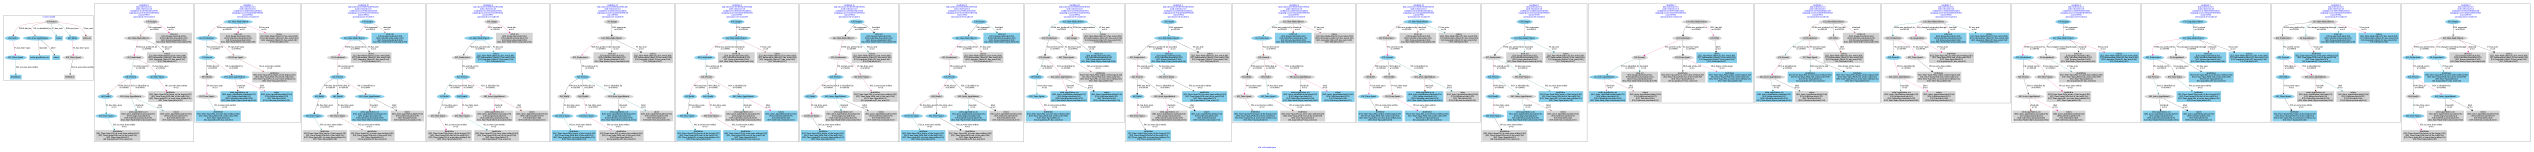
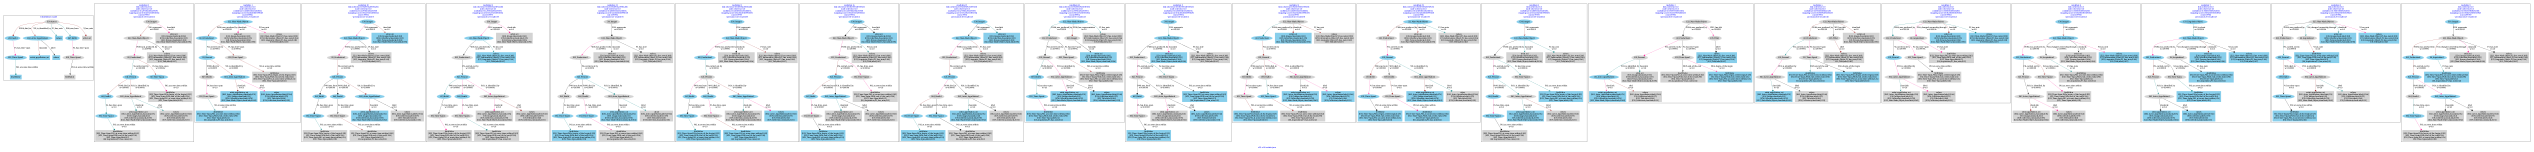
cluster "1-correct model": label "1-correct model" -> "1-deathValue model"
